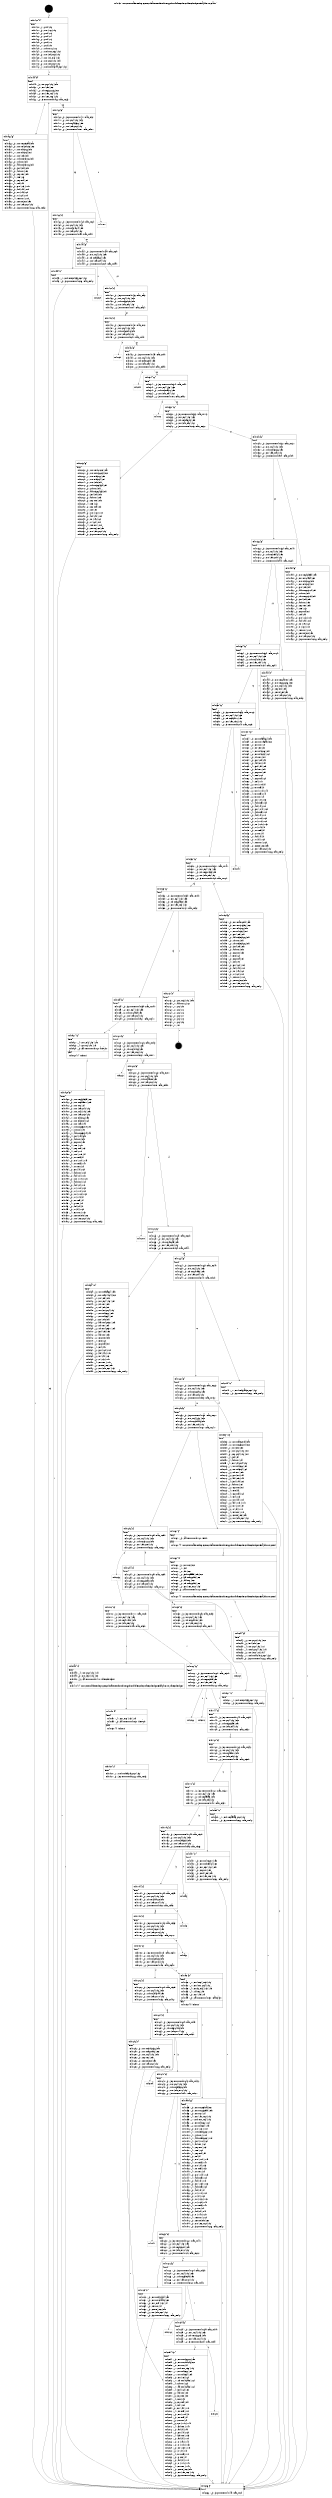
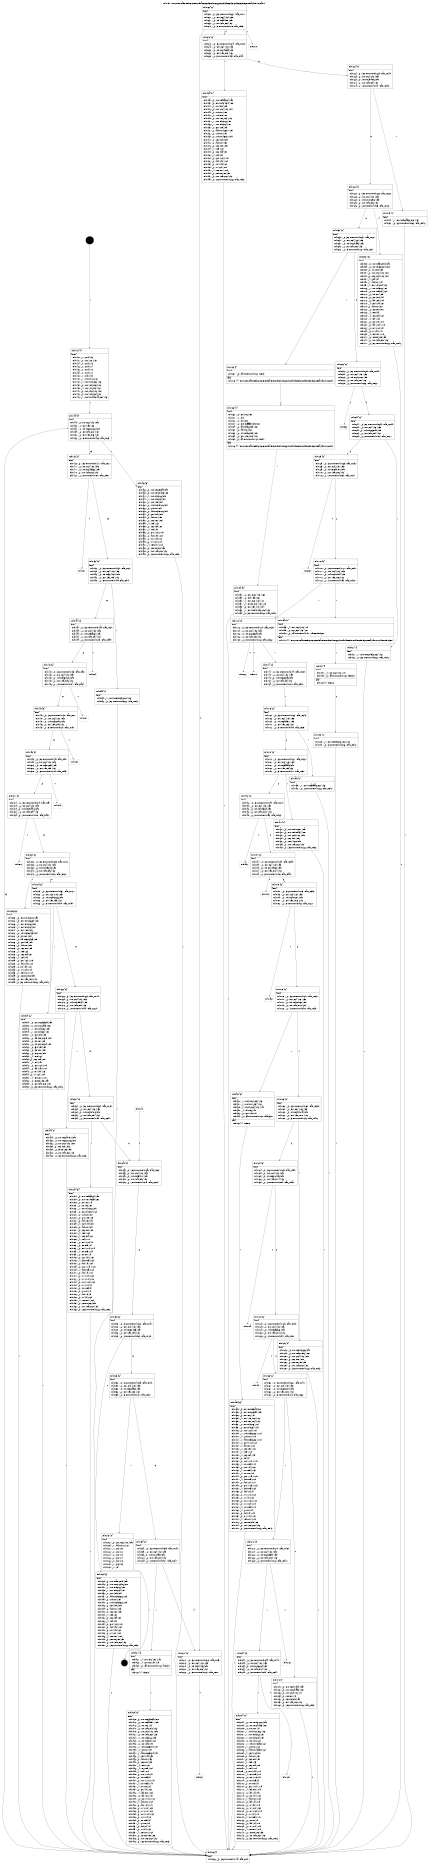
node "0x401e74": added
edge "0x4015a0 [28]" -> "0x40204b": reversed
edge "0x401610 [28]" -> "0x40162c [28]": reversed
edge "0x40214b [12]" -> "0x402266 [5]": added, label "1"
edge "0x402258" -> "0x40170c [28]": now "0x4016f0 [28]" -> "0x40170c [28]"
edge "0x401dc0 [12]" -> "0x4020b4 [151]": now "0x401dc0 [12]" -> "0x402266 [5]"
